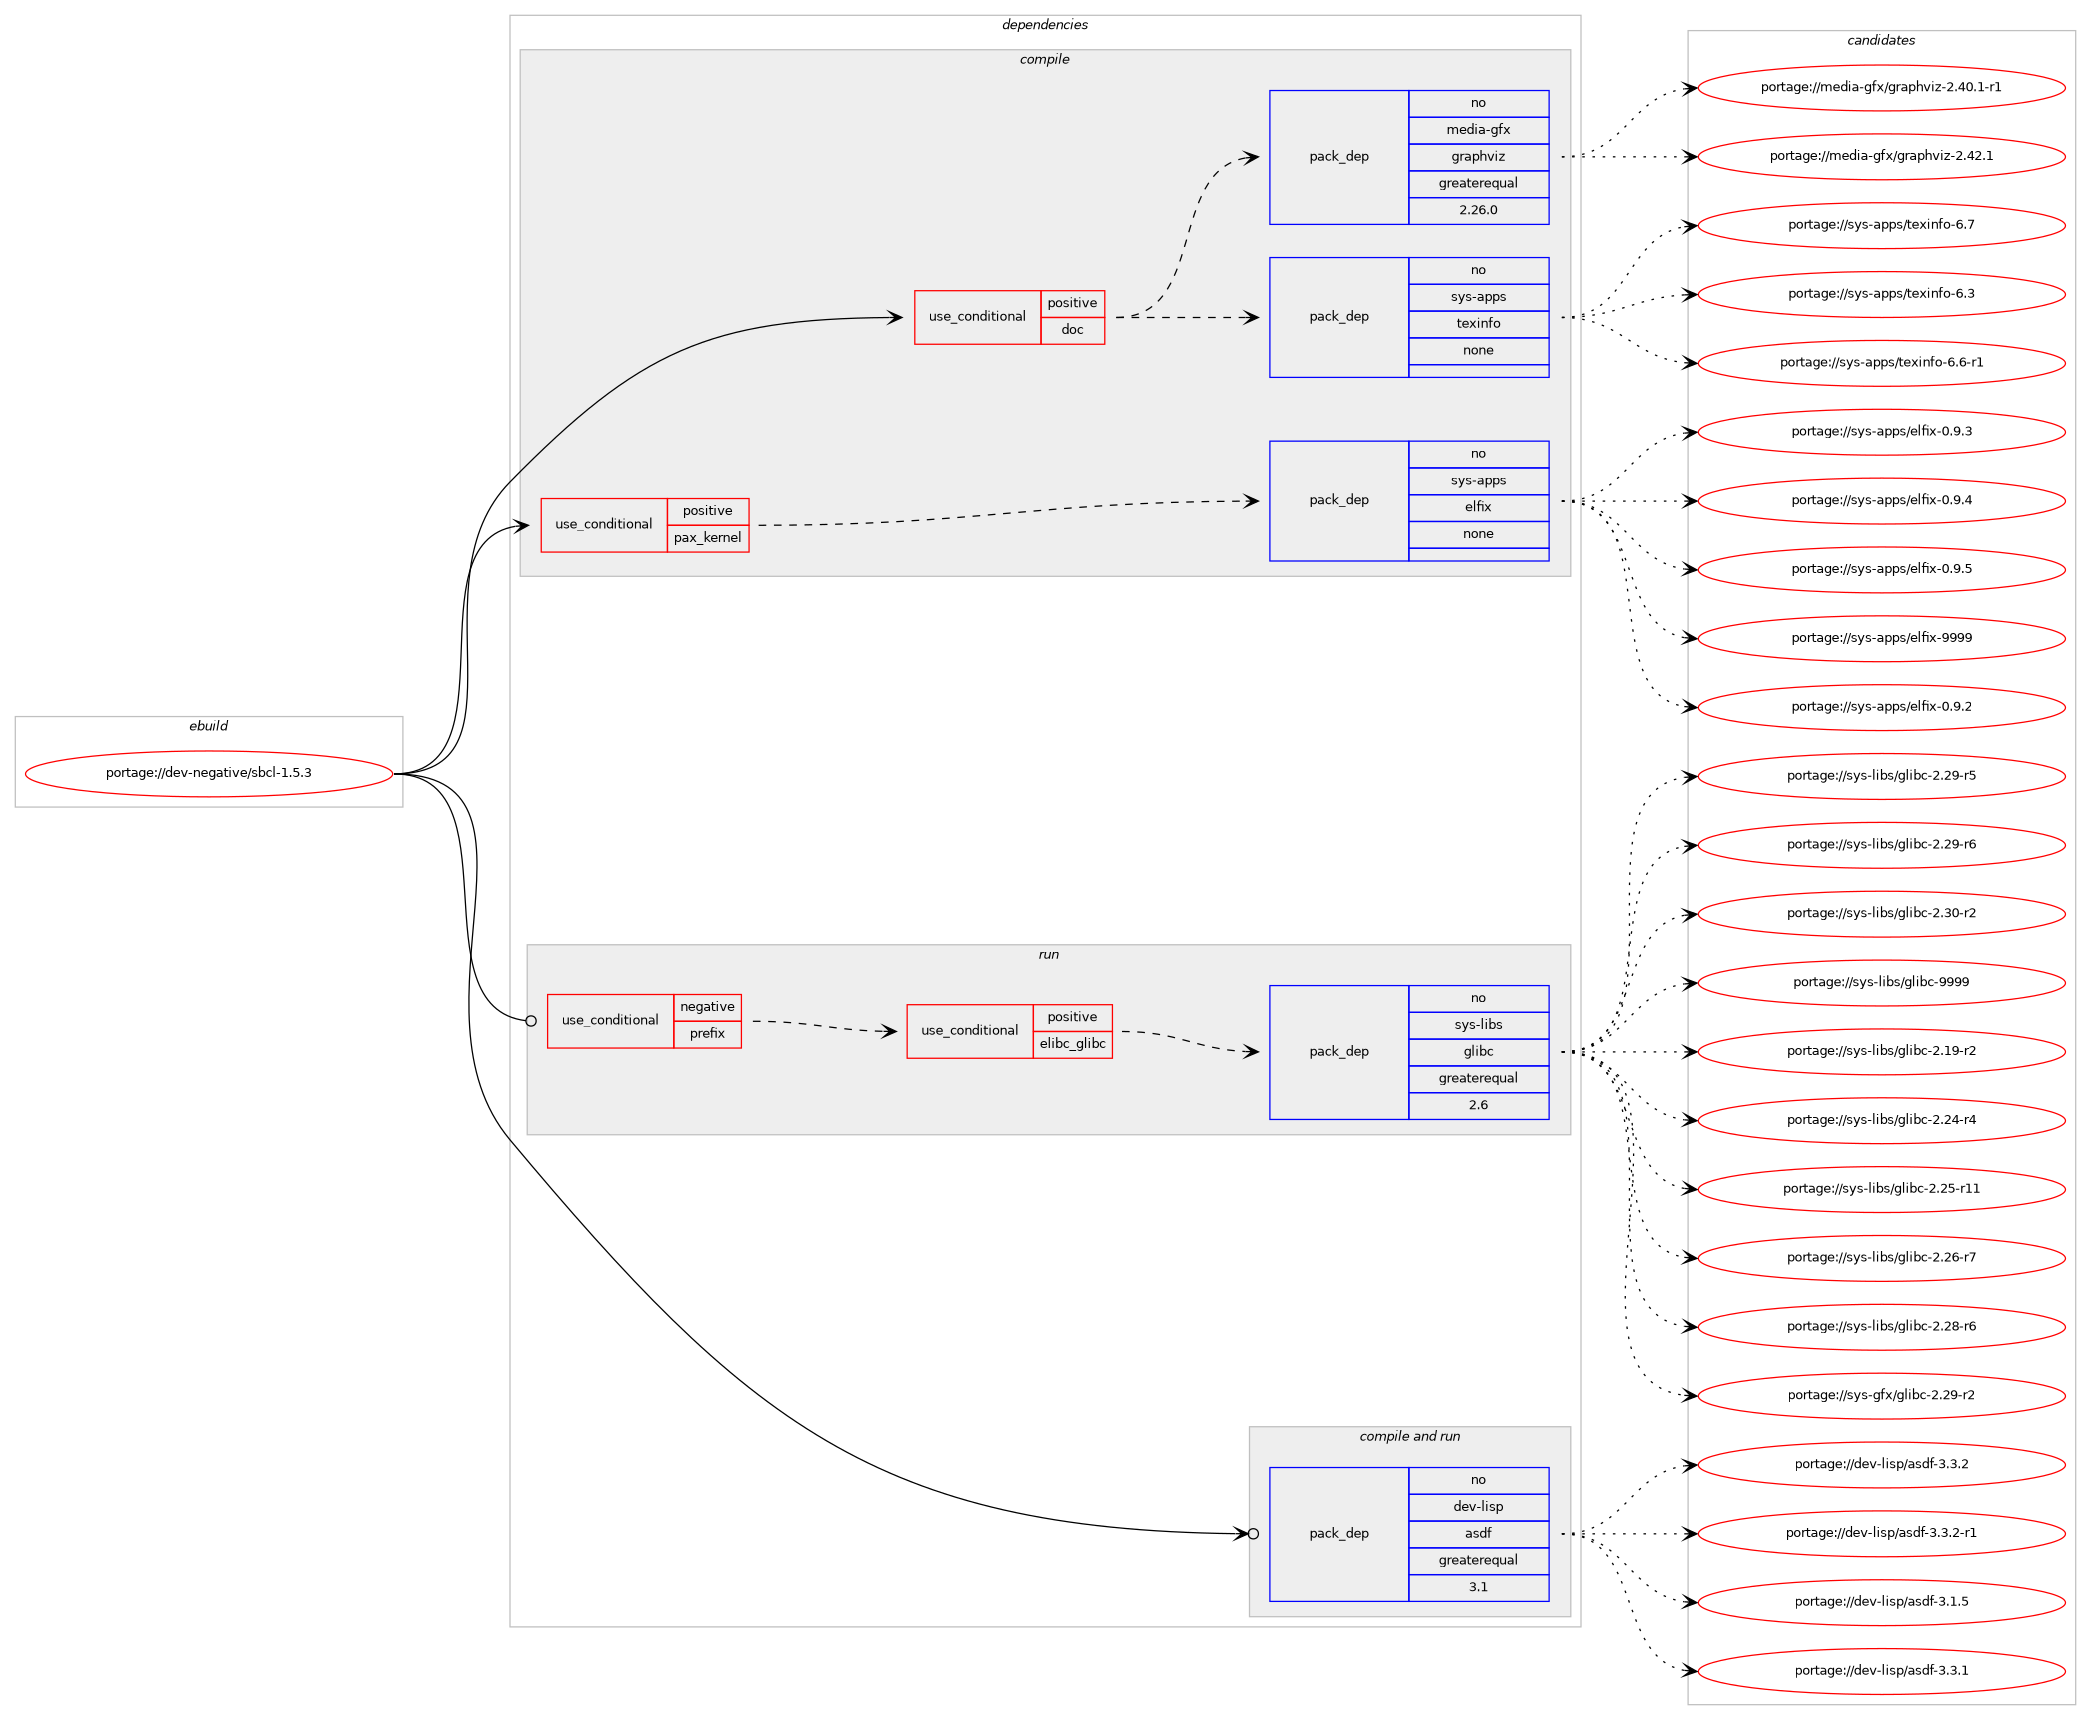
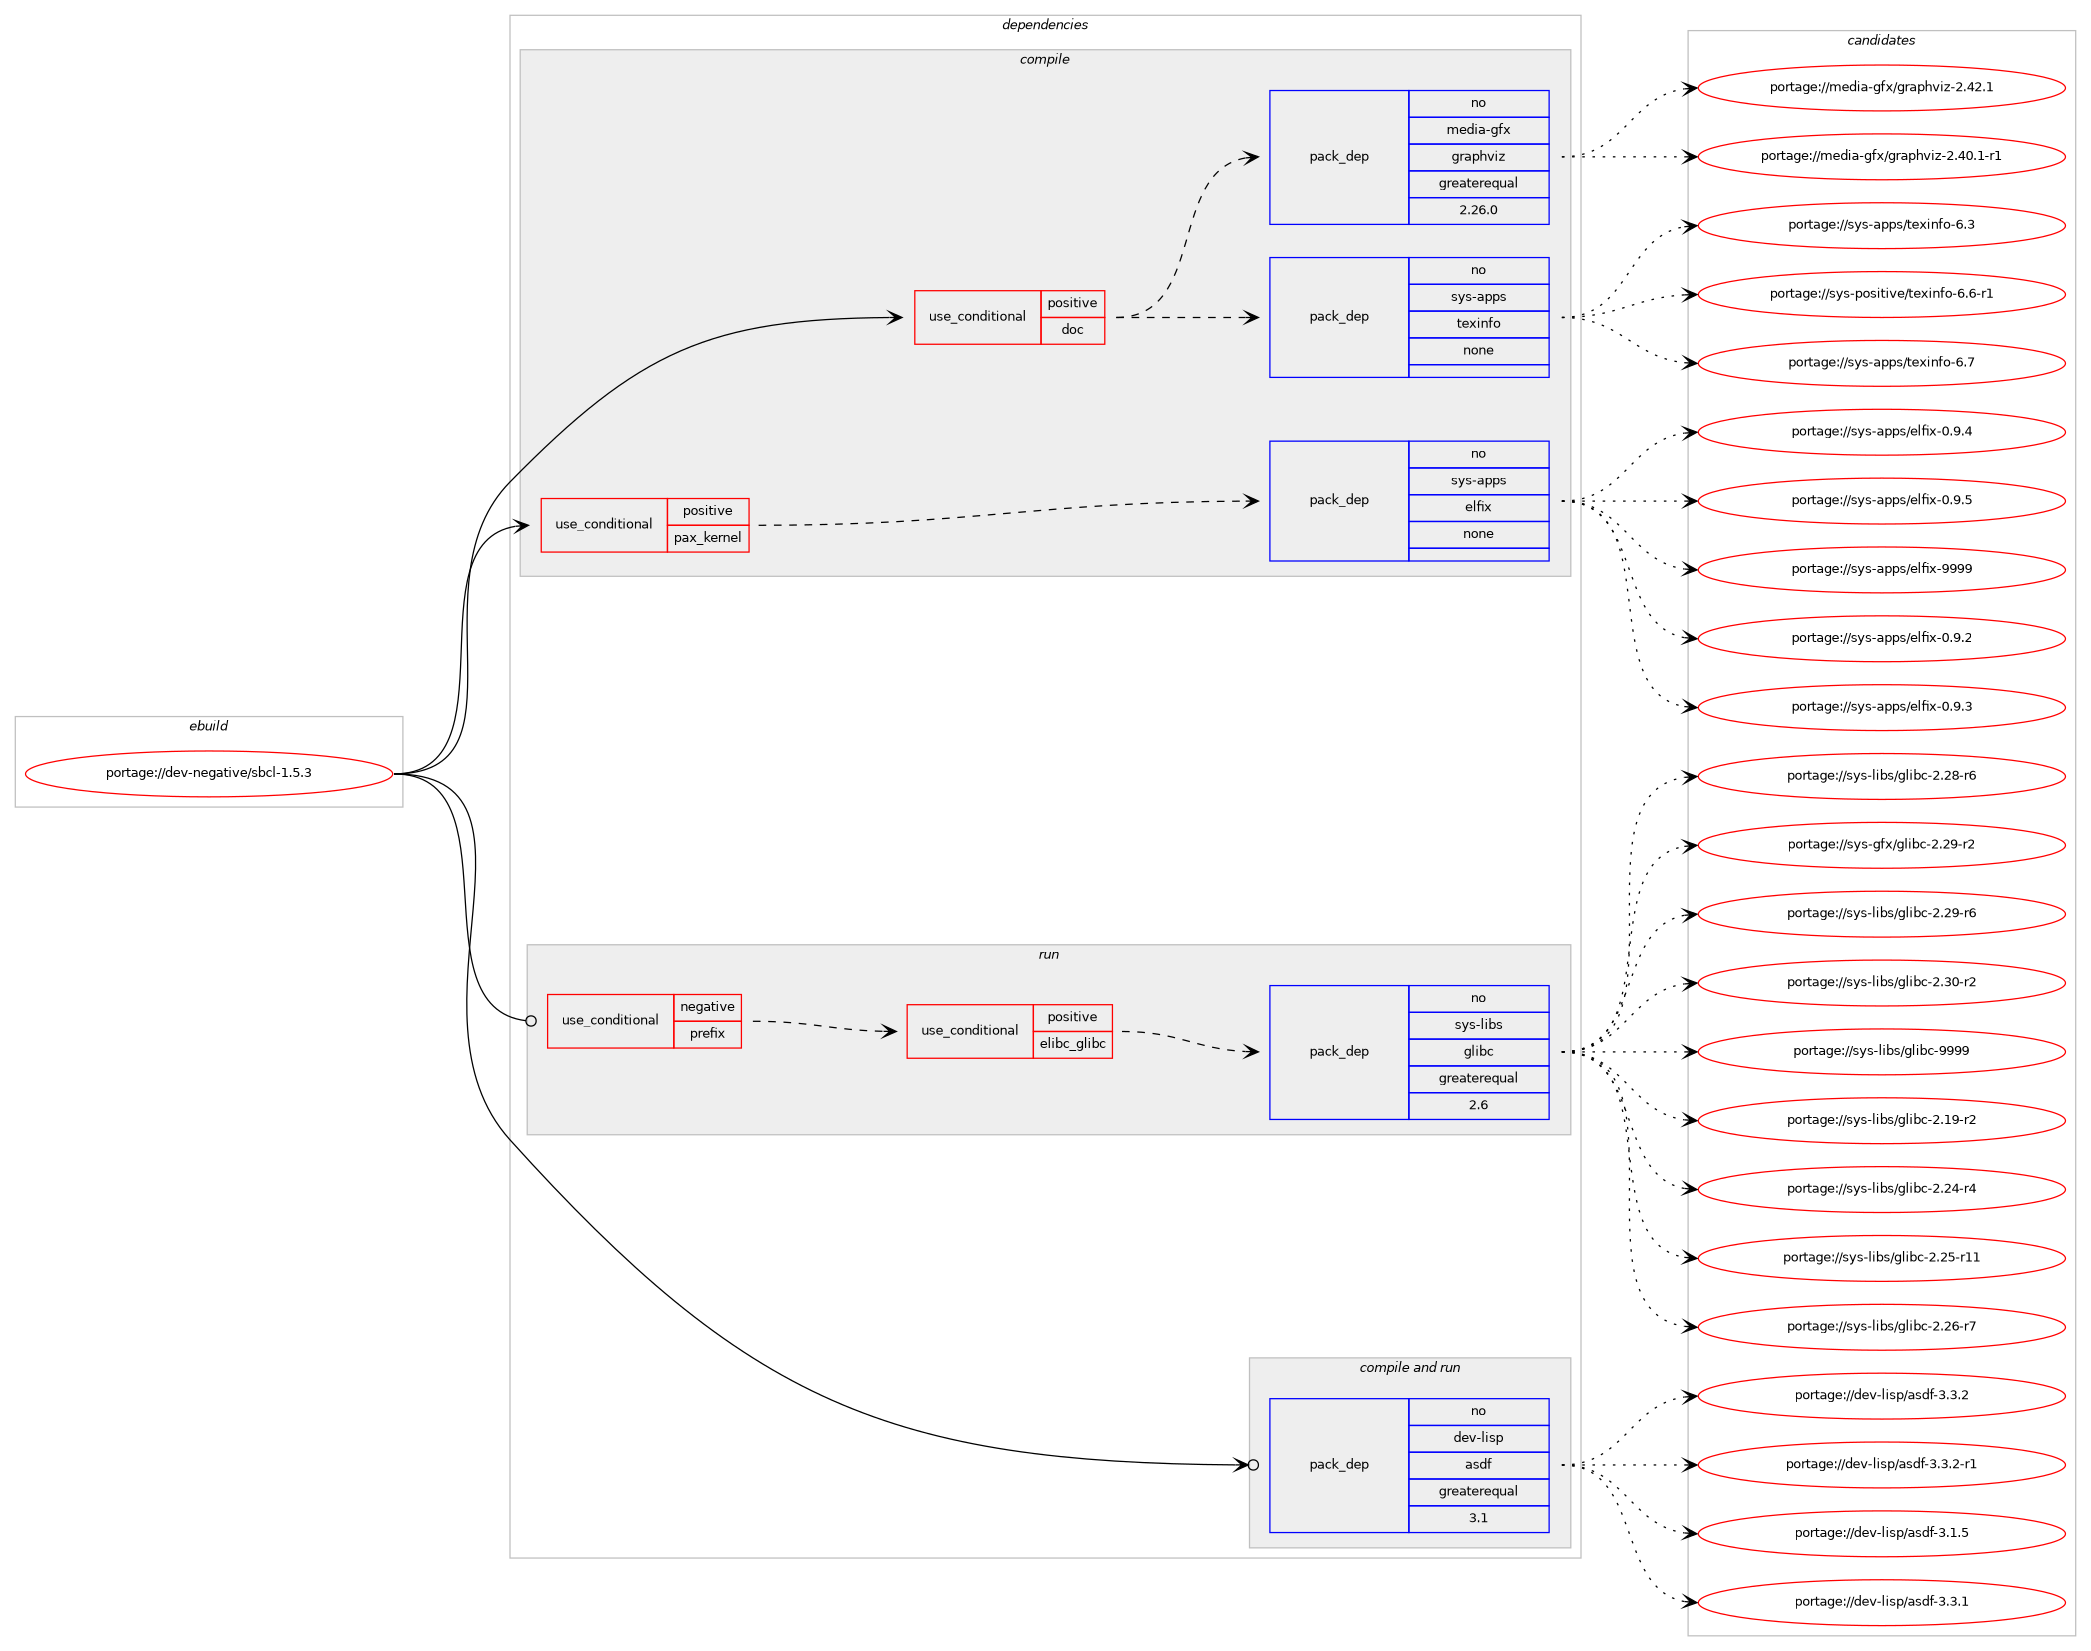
node "portage://sys-apps/texinfo-6.6-r1": label "portage://sys-apps/texinfo-6.6-r1" -> "portage://sys-positive/texinfo-6.6-r1"
node "portage://sys-libs/glibc-2.29-r5": removed
